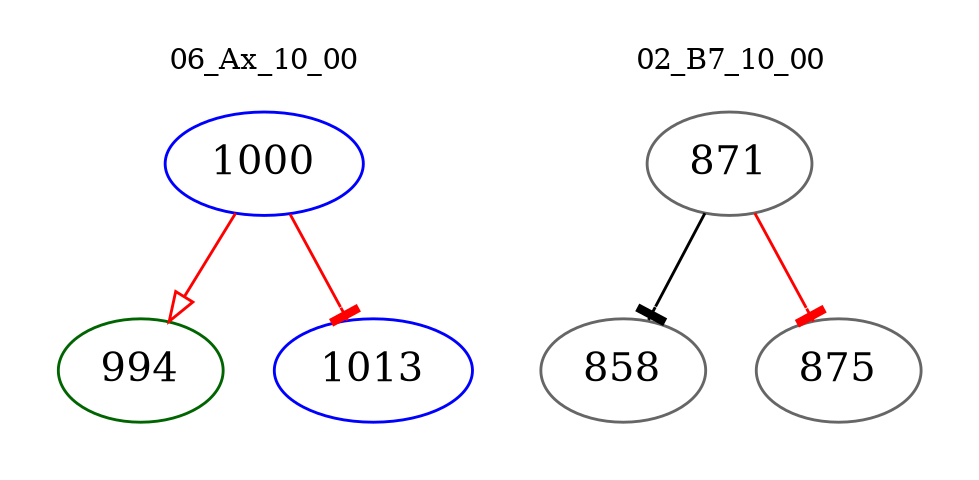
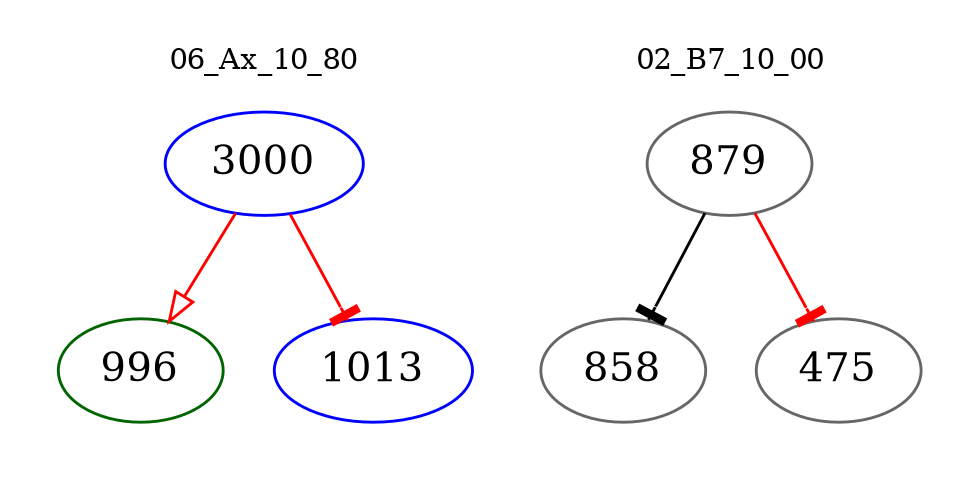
cluster "06_Ax_10_00": label "06_Ax_10_00" -> "06_Ax_10_80"
node "1000": label "1000" -> "3000"
node "871": label "871" -> "879"
node "994": label "994" -> "996"
node "875": label "875" -> "475"
